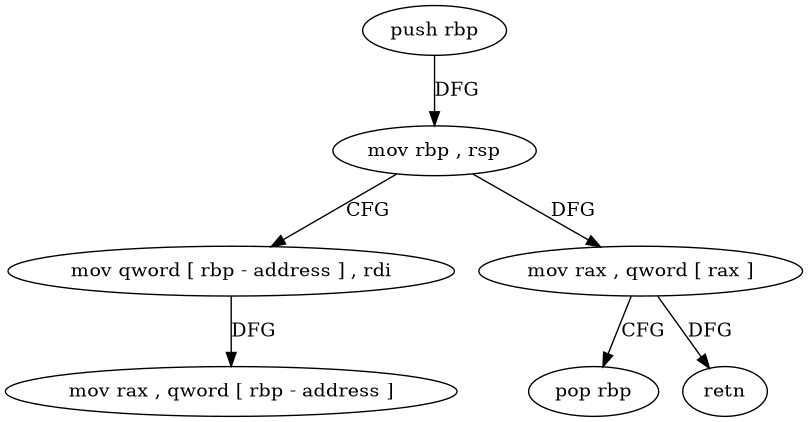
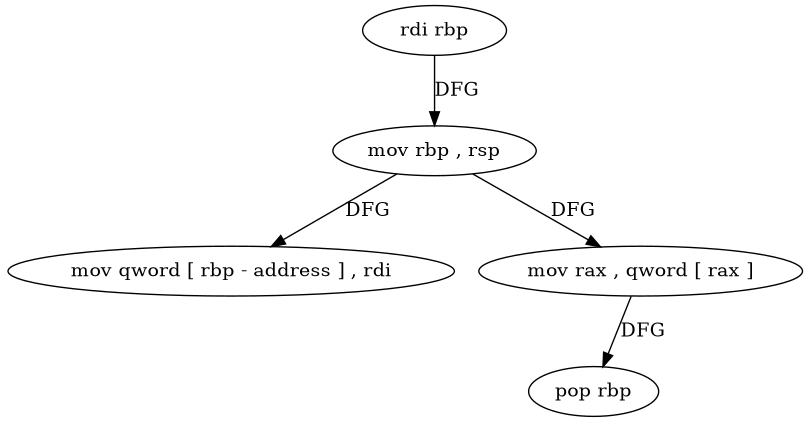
node "push rbp": label "push rbp" -> "rdi rbp"
edge "mov rbp , rsp" -> "mov qword [ rbp - address ] , rdi": label "CFG" -> "DFG"
edge "mov rax , qword [ rax ]" -> "pop rbp": label "CFG" -> "DFG"
node "mov rax , qword [ rbp - address ]": removed
node "retn": removed
